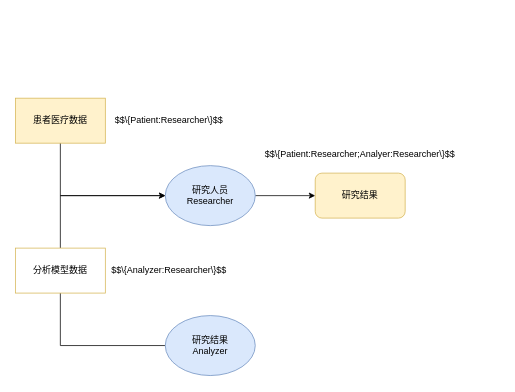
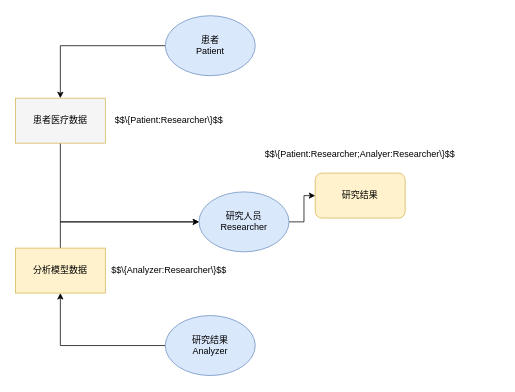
edge "患者 Patient" -> "患者医疗数据": added
node "患者 Patient": added
node "患者医疗数据": fillcolor #fff2cc -> #f5f5f5
node "研究人员 Researcher": moved (210, 195) -> (244, 222)
node "分析模型数据": fillcolor #ffffff -> #fff2cc
edge "分析模型数据" -- "研究结果 Analyzer": arrowhead none -> classic
